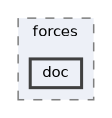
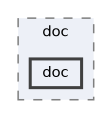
cluster "forces": label "forces" -> "doc"
